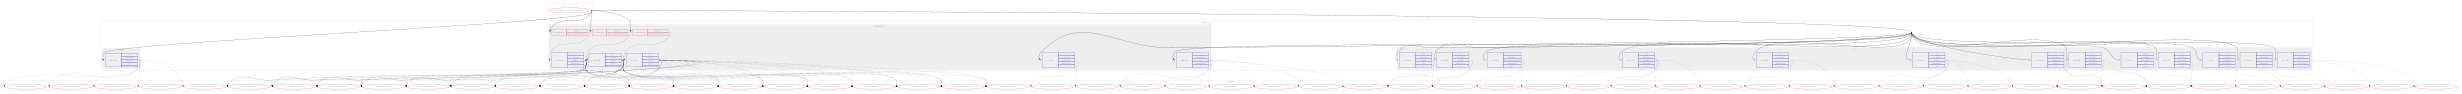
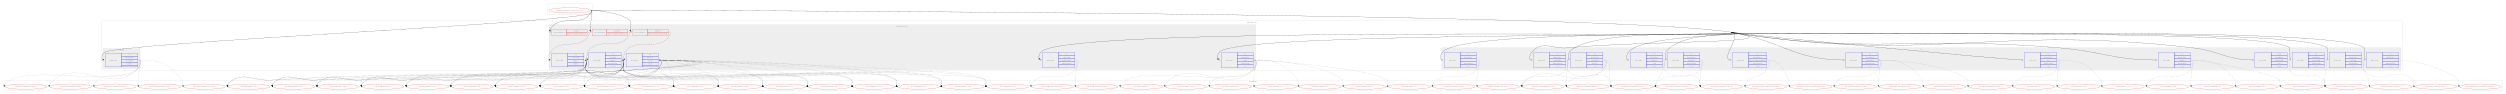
node "dev-python/pbr-4.2.0-r1": added
